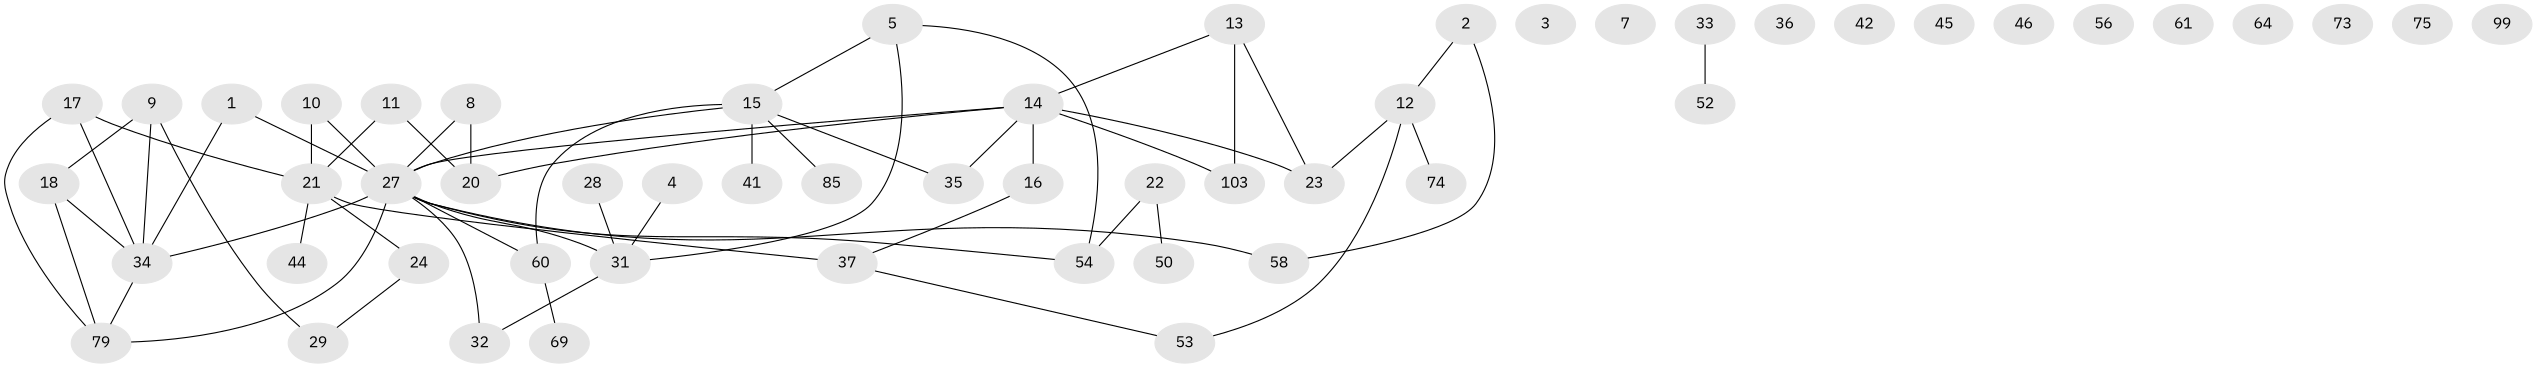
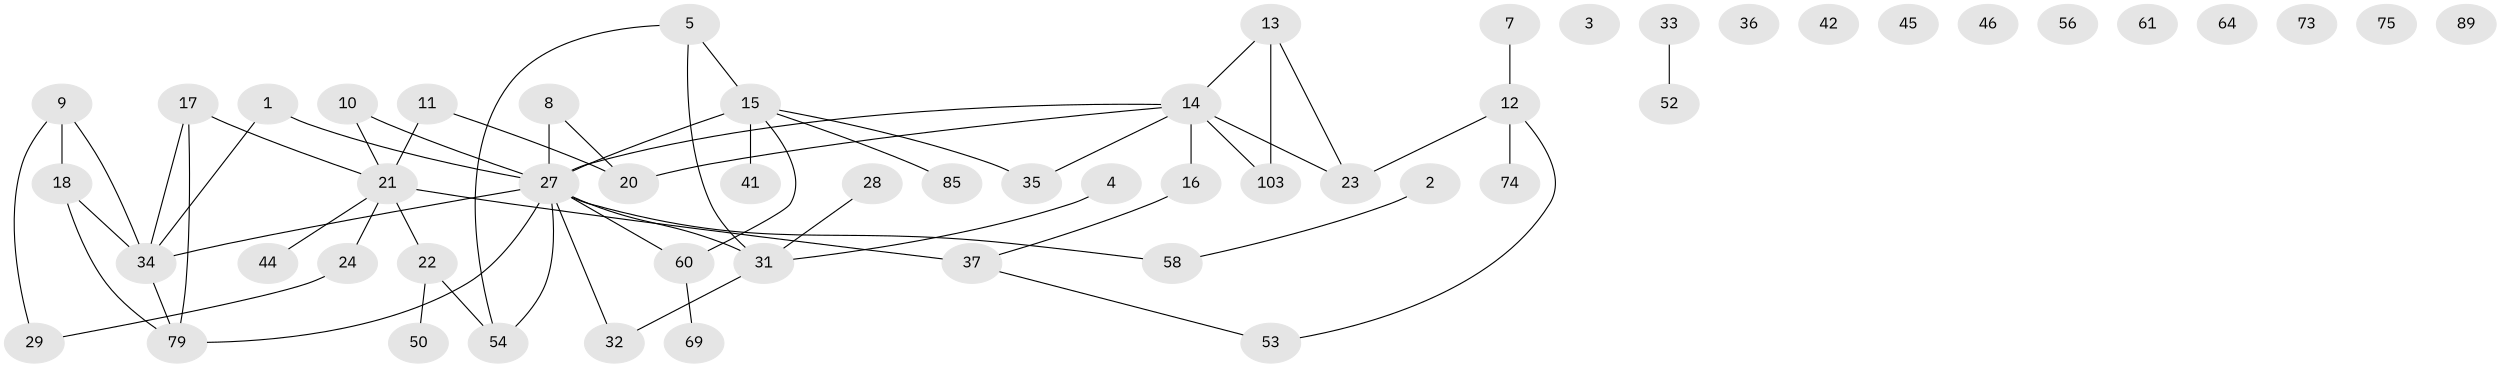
node "99": label "99" -> "89"
edge "2" -- "12": now "7" -- "12"
edge "21" -- "22": added
